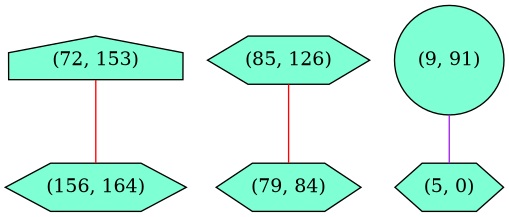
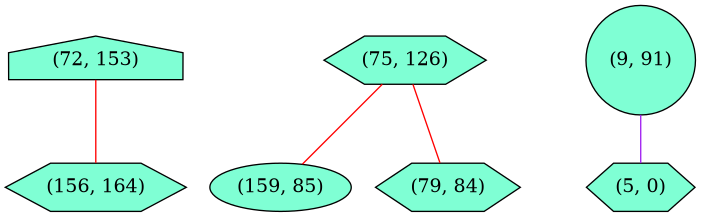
node "(85, 126)": label "(85, 126)" -> "(75, 126)"
node "(159, 85)": added
